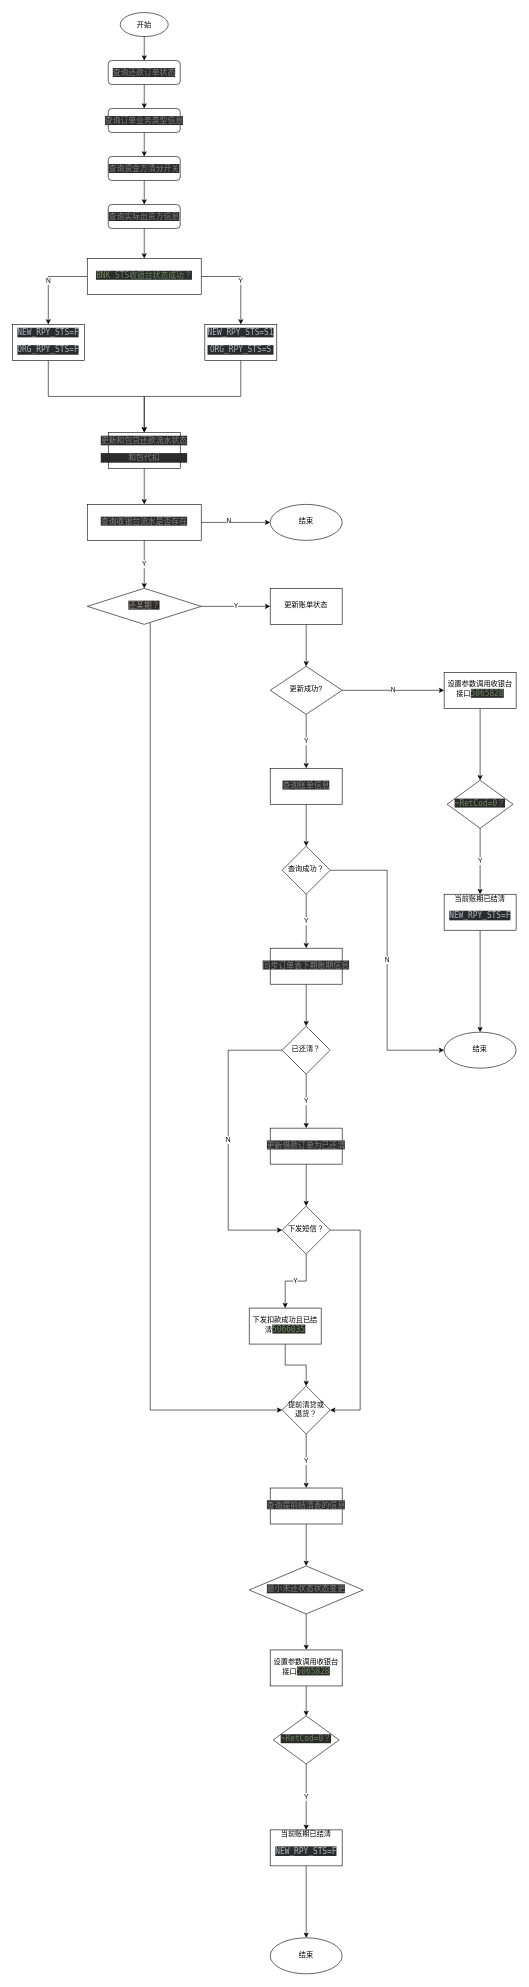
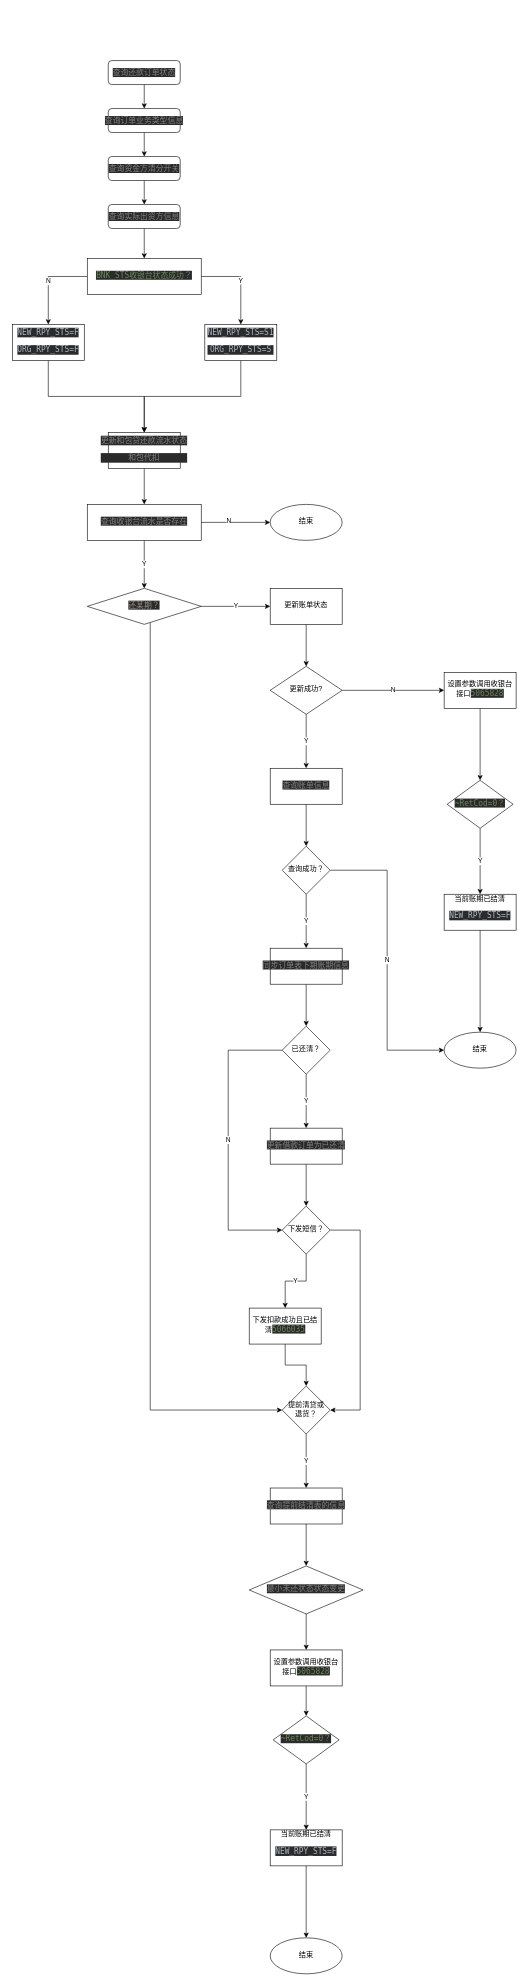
node "开始": removed
edge "开始" -> "查询还款订单状态": removed
